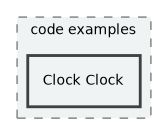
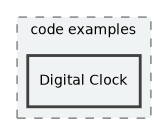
node "Clock Clock": label "Clock Clock" -> "Digital Clock"
